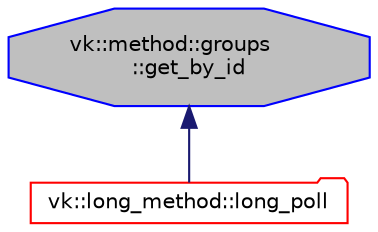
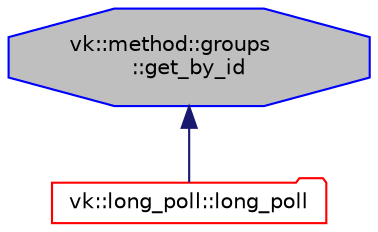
node "vk::long_method::long_poll": label "vk::long_method::long_poll" -> "vk::long_poll::long_poll"
